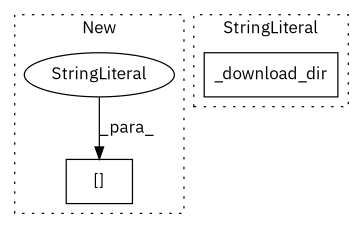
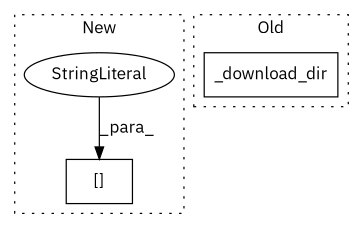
cluster "StringLiteral": label "StringLiteral" -> "Old"
